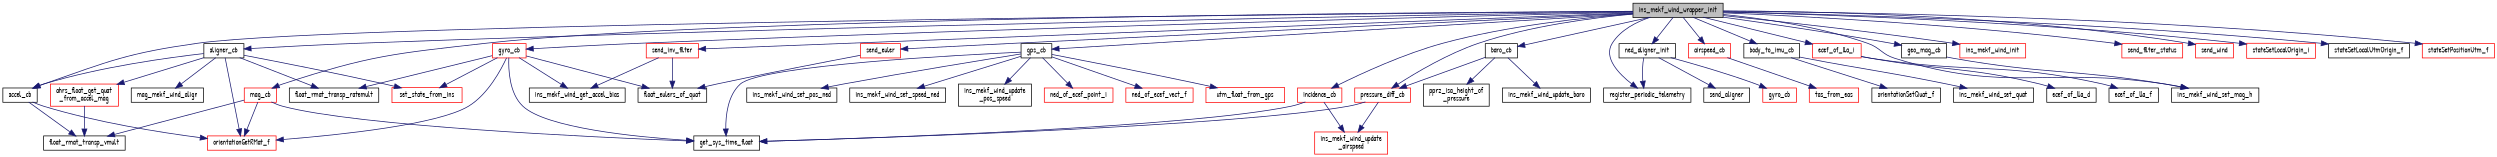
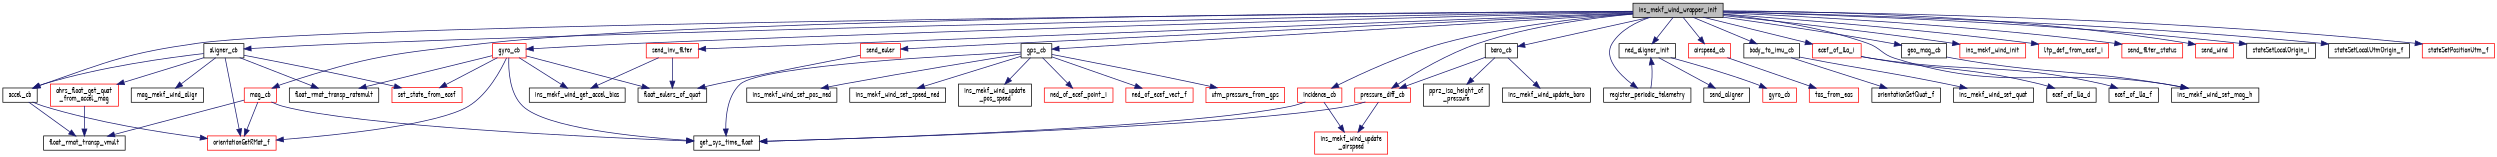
node "ltp_def_from_ecef_i": added
node "stateSetLocalOrigin_i": color red -> black
edge "ned_aligner_init" -> "register_periodic_telemetry": reversed
node "set_state_from_ins": label "set_state_from_ins" -> "set_state_from_ecef"
node "utm_float_from_gps": label "utm_float_from_gps" -> "utm_pressure_from_gps"
